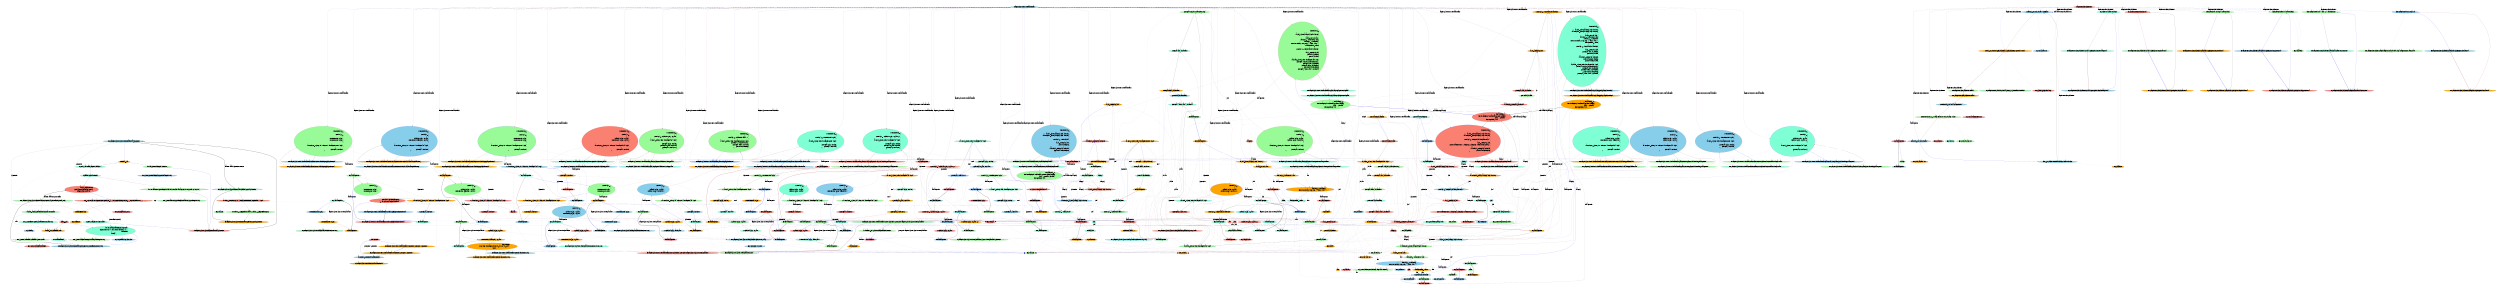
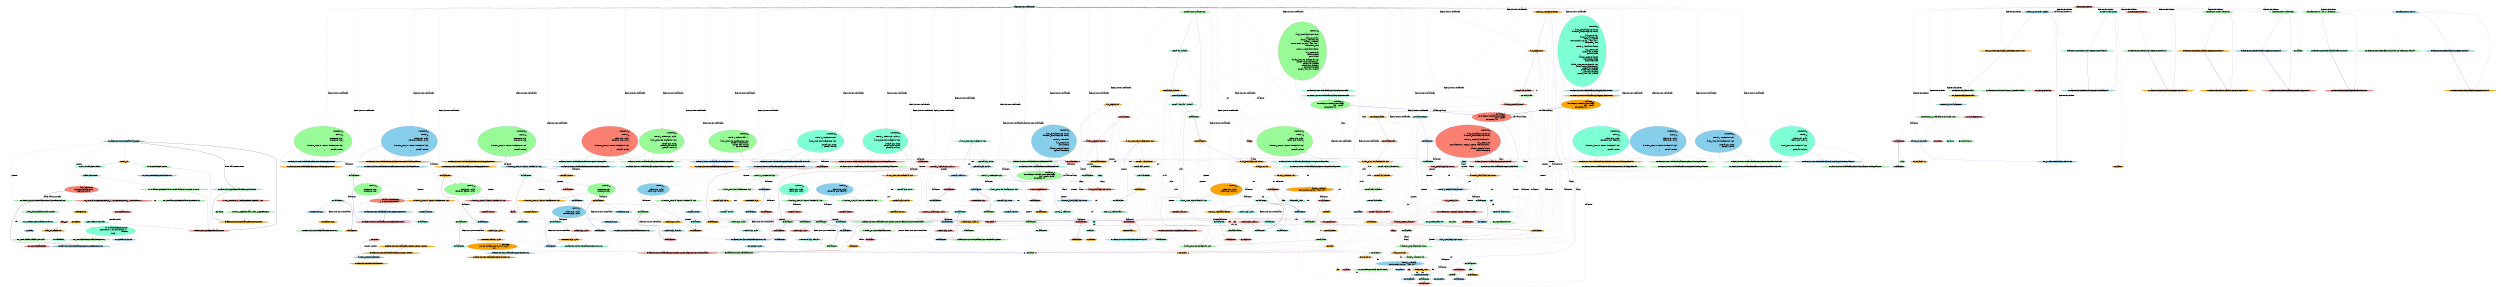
node "Entry Mock<JobState>.cstr": removed
node "Assert.Null(job.ExpireAt)": added
